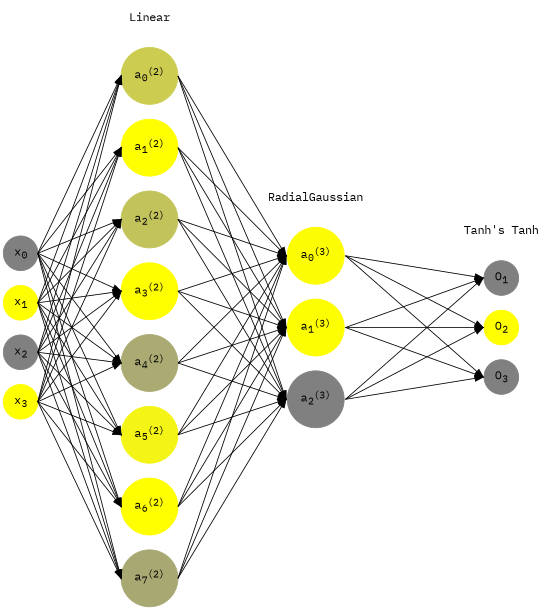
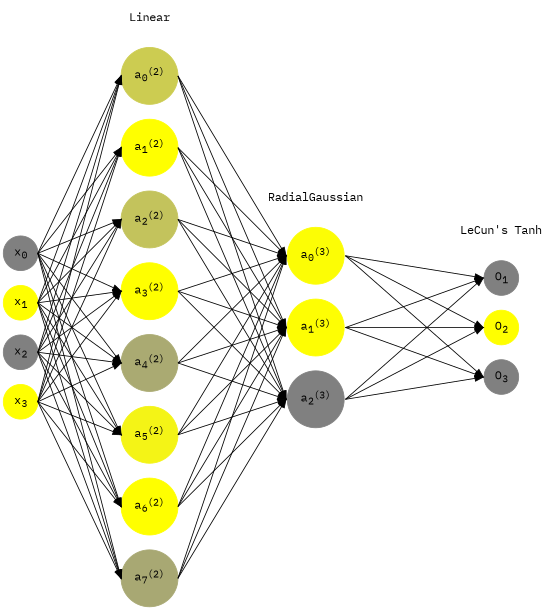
node "Tanh's Tanh": label "Tanh's Tanh" -> "LeCun's Tanh"
